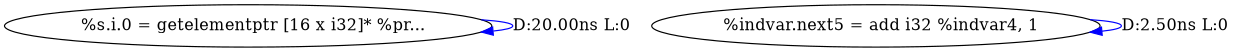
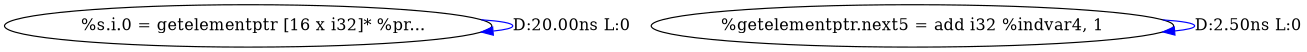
node "%indvar.next5 = add i32 %indvar4, 1": label "%indvar.next5 = add i32 %indvar4, 1" -> "%getelementptr.next5 = add i32 %indvar4, 1"
